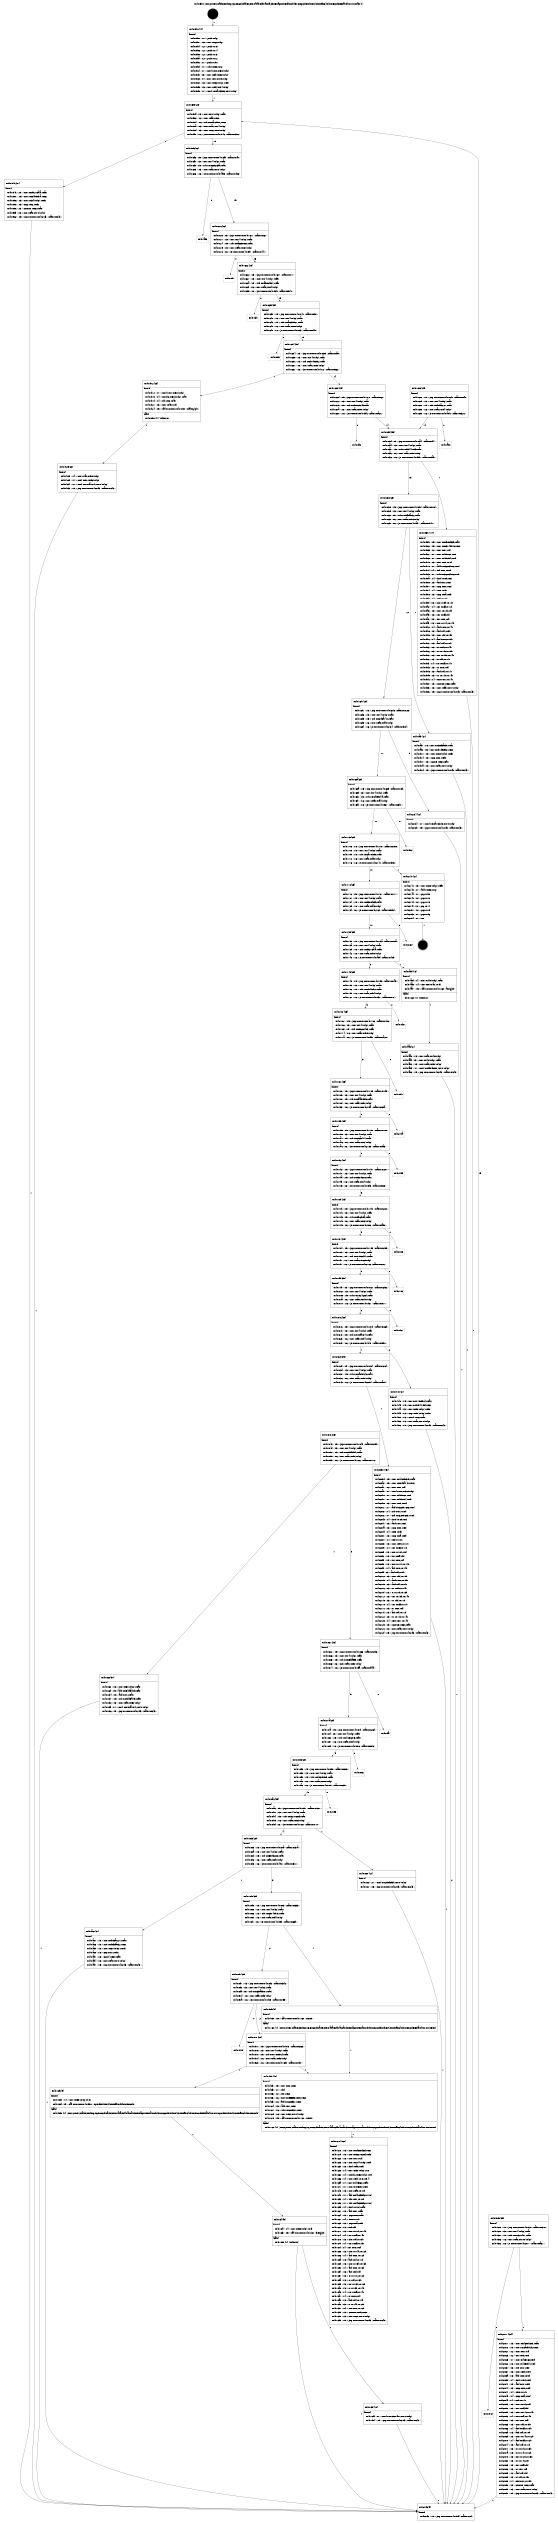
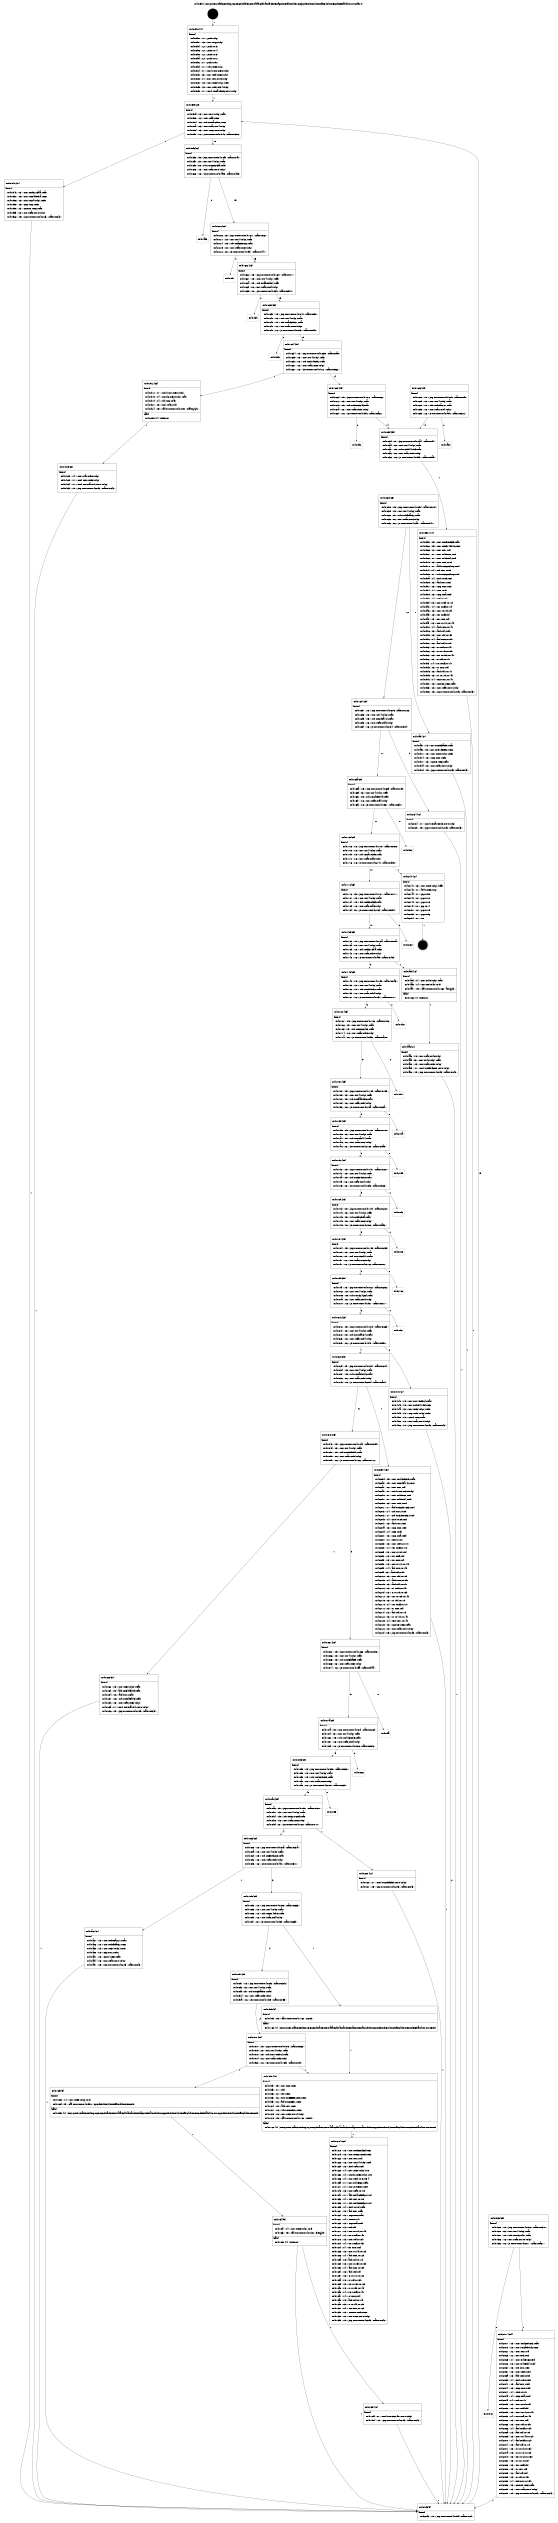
edge "0x40169f [25]" -> "0x4016b8 [25]": removed, label "13"
node "0x401ed3": added
edge "0x40182f [25]" -> "0x401848 [25]": added, label "6"
node "0x401d09": removed
